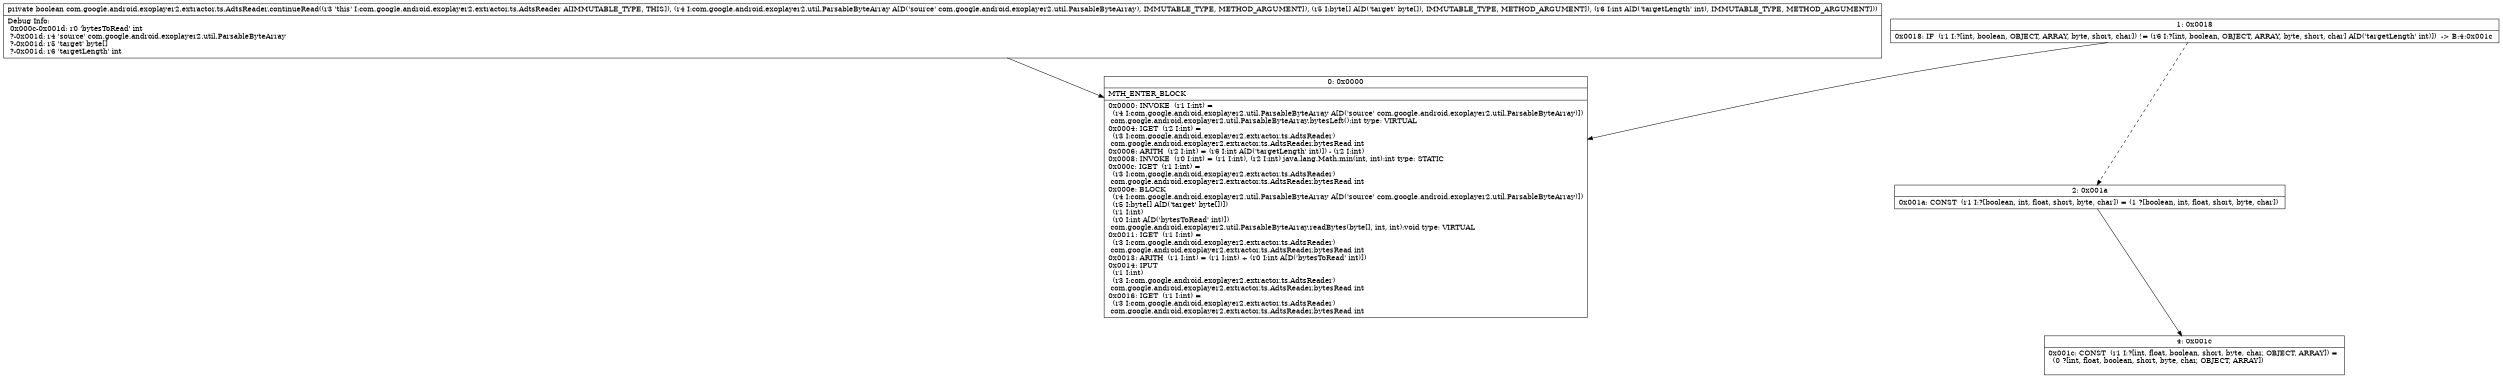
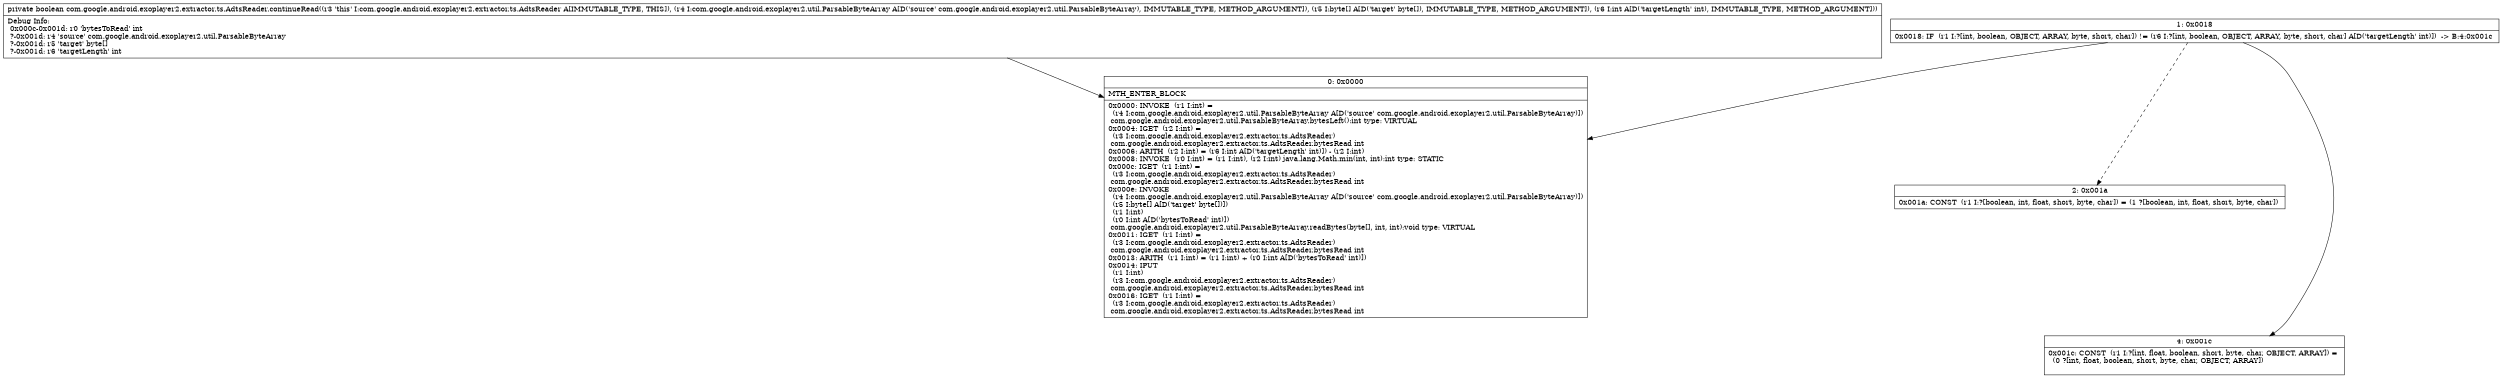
node "0: 0x0000": text "0x000e: BLOCK" -> "0x000e: INVOKE"
edge "2: 0x001a" -> "4: 0x001c": now "1: 0x0018" -> "4: 0x001c"
